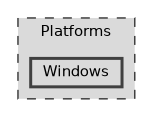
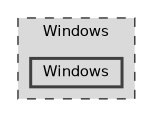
cluster "Platforms": label "Platforms" -> "Windows"
